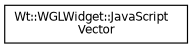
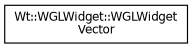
node "Wt::WGLWidget::JavaScript Vector": label "Wt::WGLWidget::JavaScript Vector" -> "Wt::WGLWidget::WGLWidget Vector"
